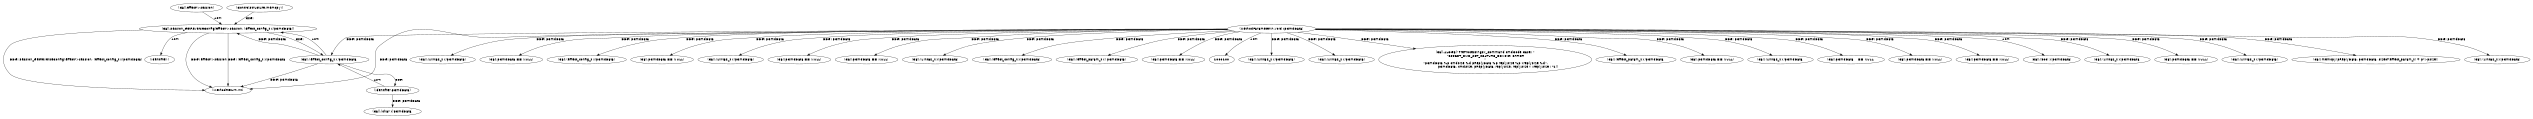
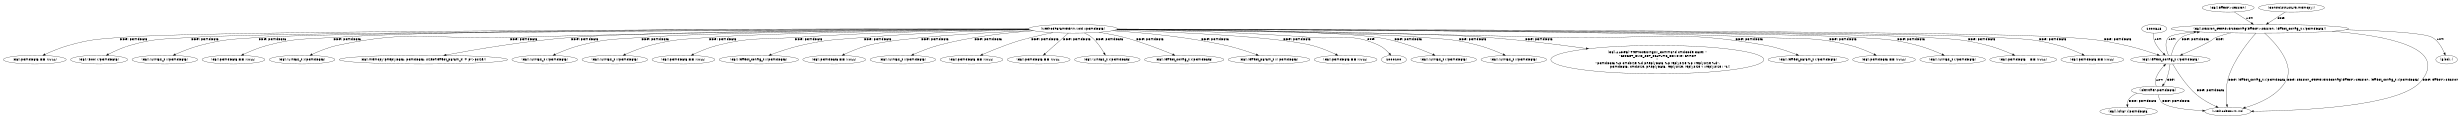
node "1000345": added
edge "(MethodParameterIn,void *pCmdData)" -> "(MethodReturn,int)": now "(Identifier,pCmdData)" -> "(MethodReturn,int)"
edge "(MethodParameterIn,void *pCmdData)" -> "1000100": label "AST: " -> "CFG: "
edge "(MethodParameterIn,void *pCmdData)" -> "(Call,(bool *)pCmdData)": label "AST: " -> "DDG: pCmdData"
node "(Identifier,)": label "(Identifier,)" -> "(Block,)"
